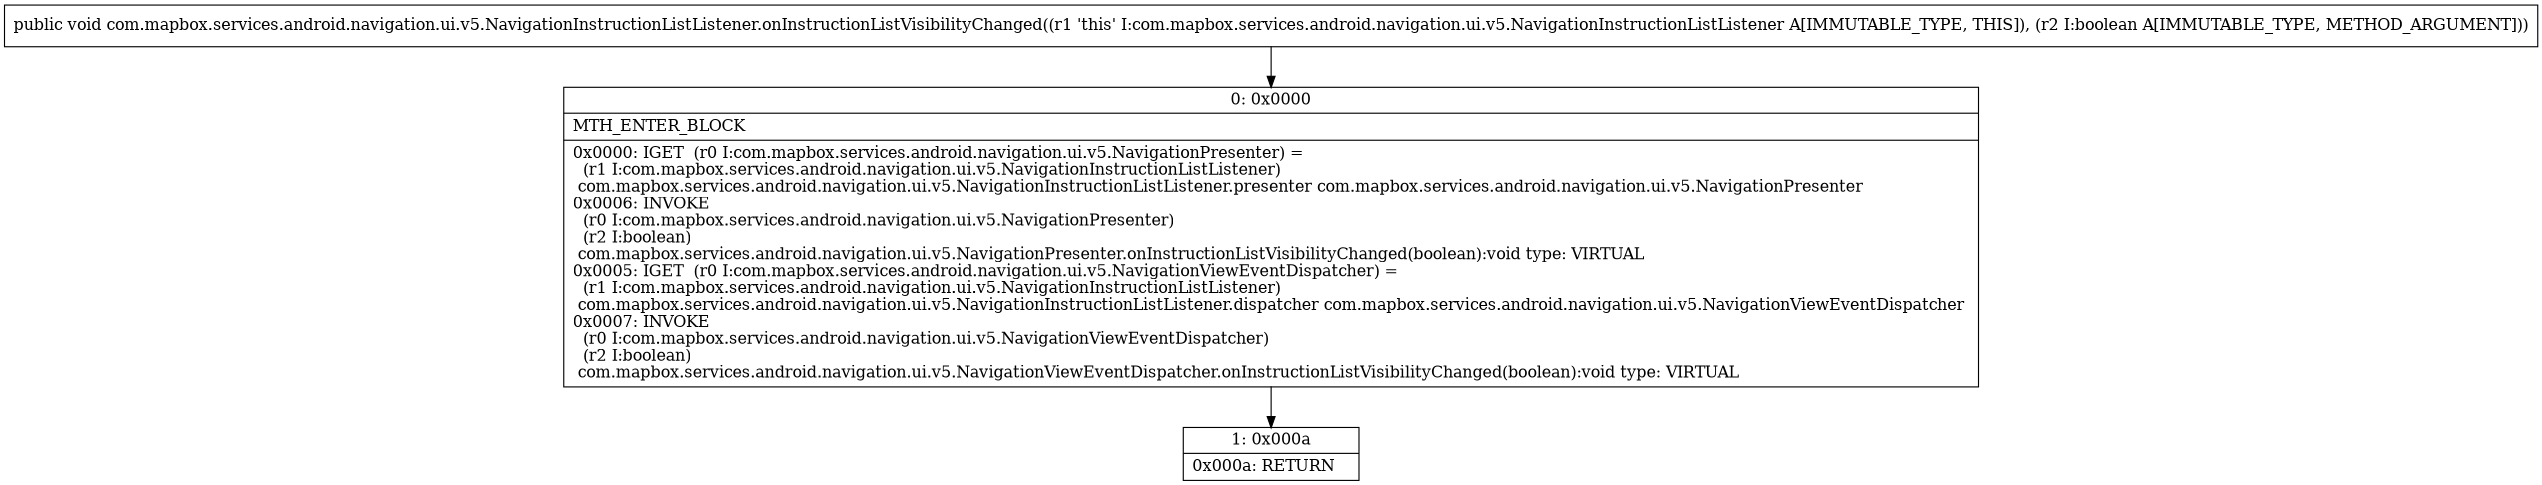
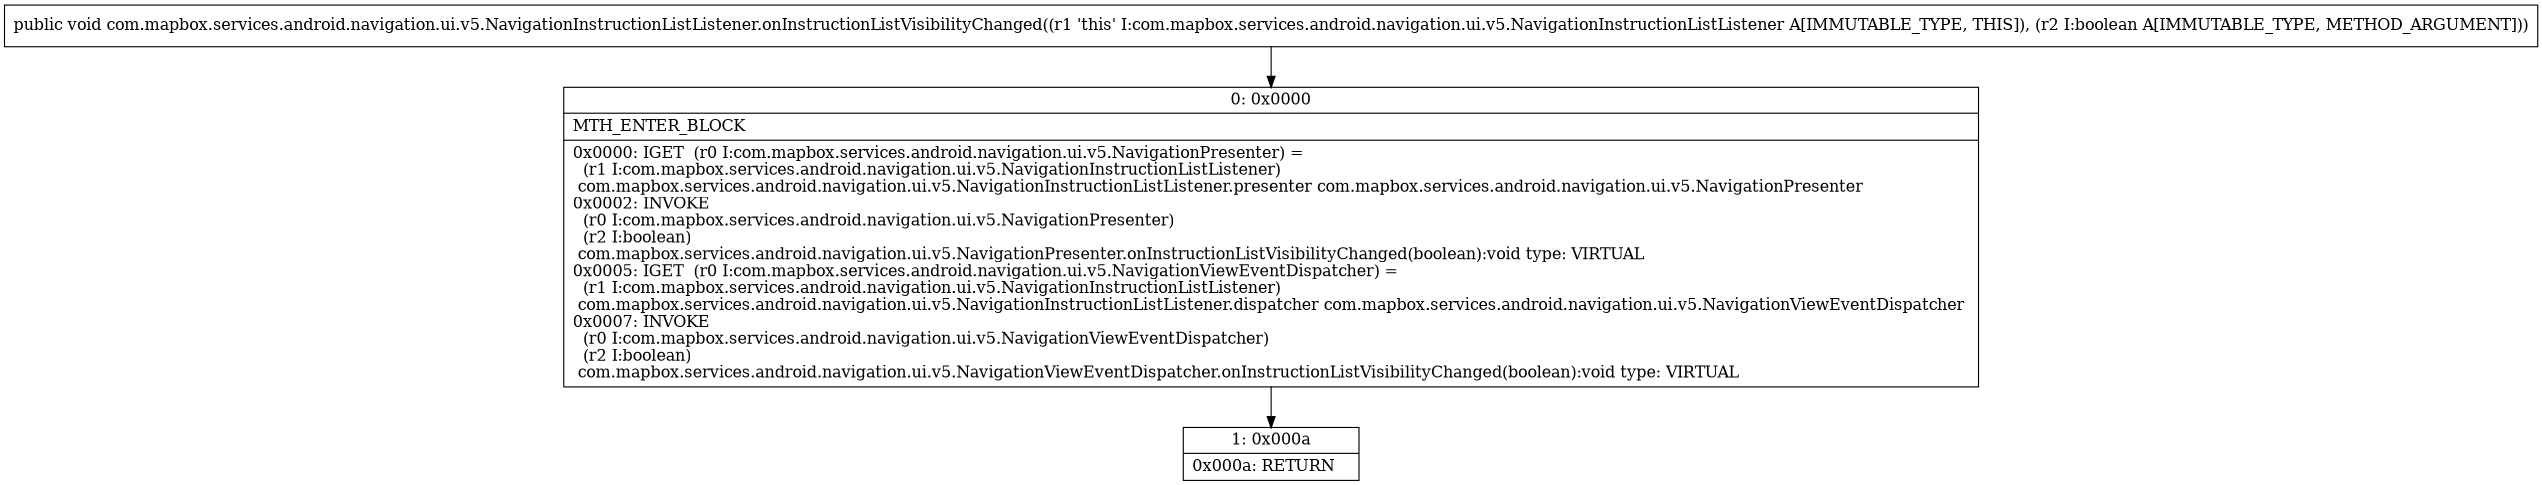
node "0: 0x0000": text "0x0006: INVOKE" -> "0x0002: INVOKE"
